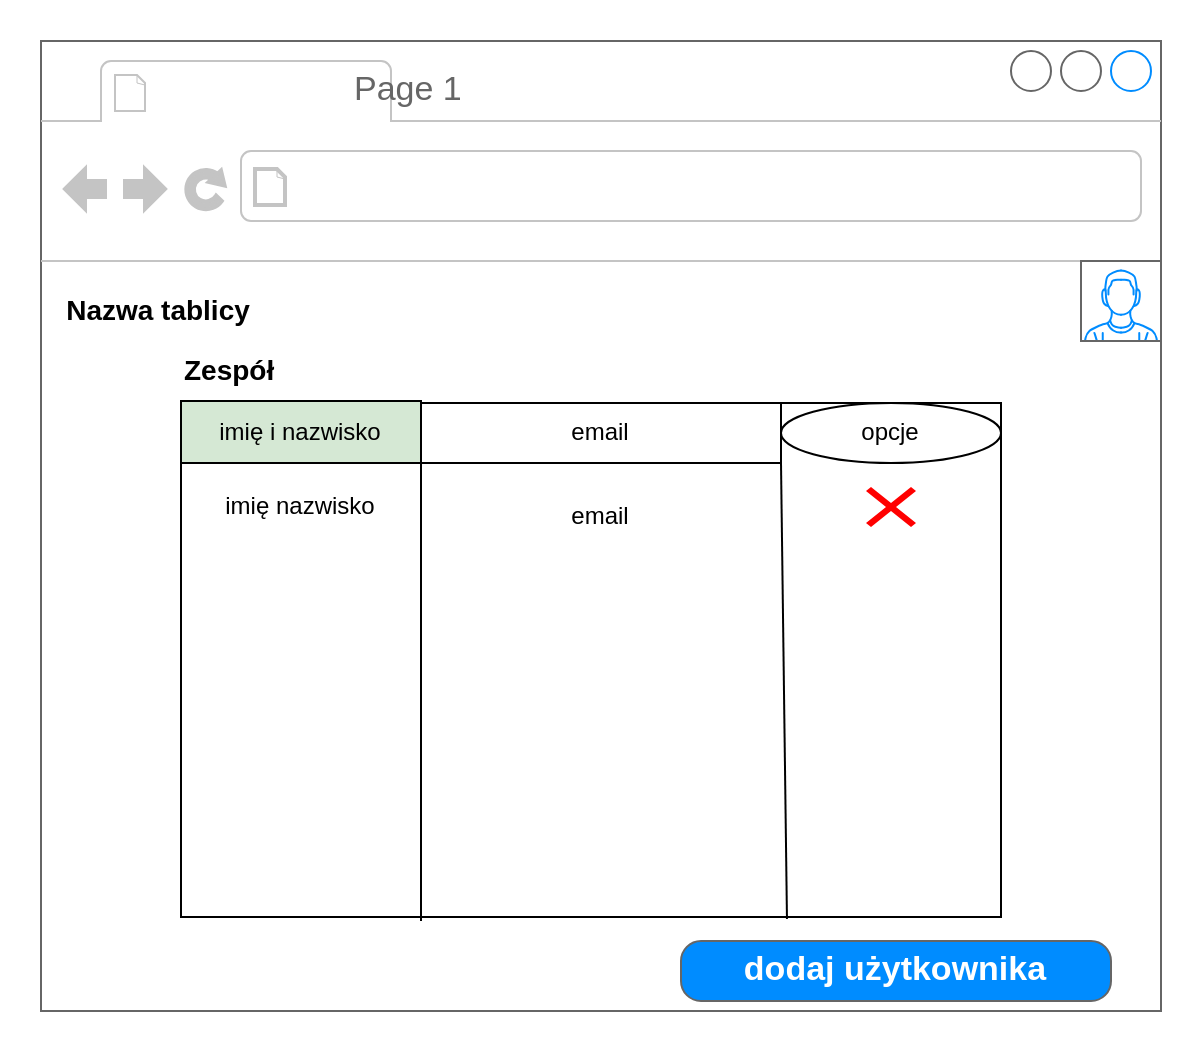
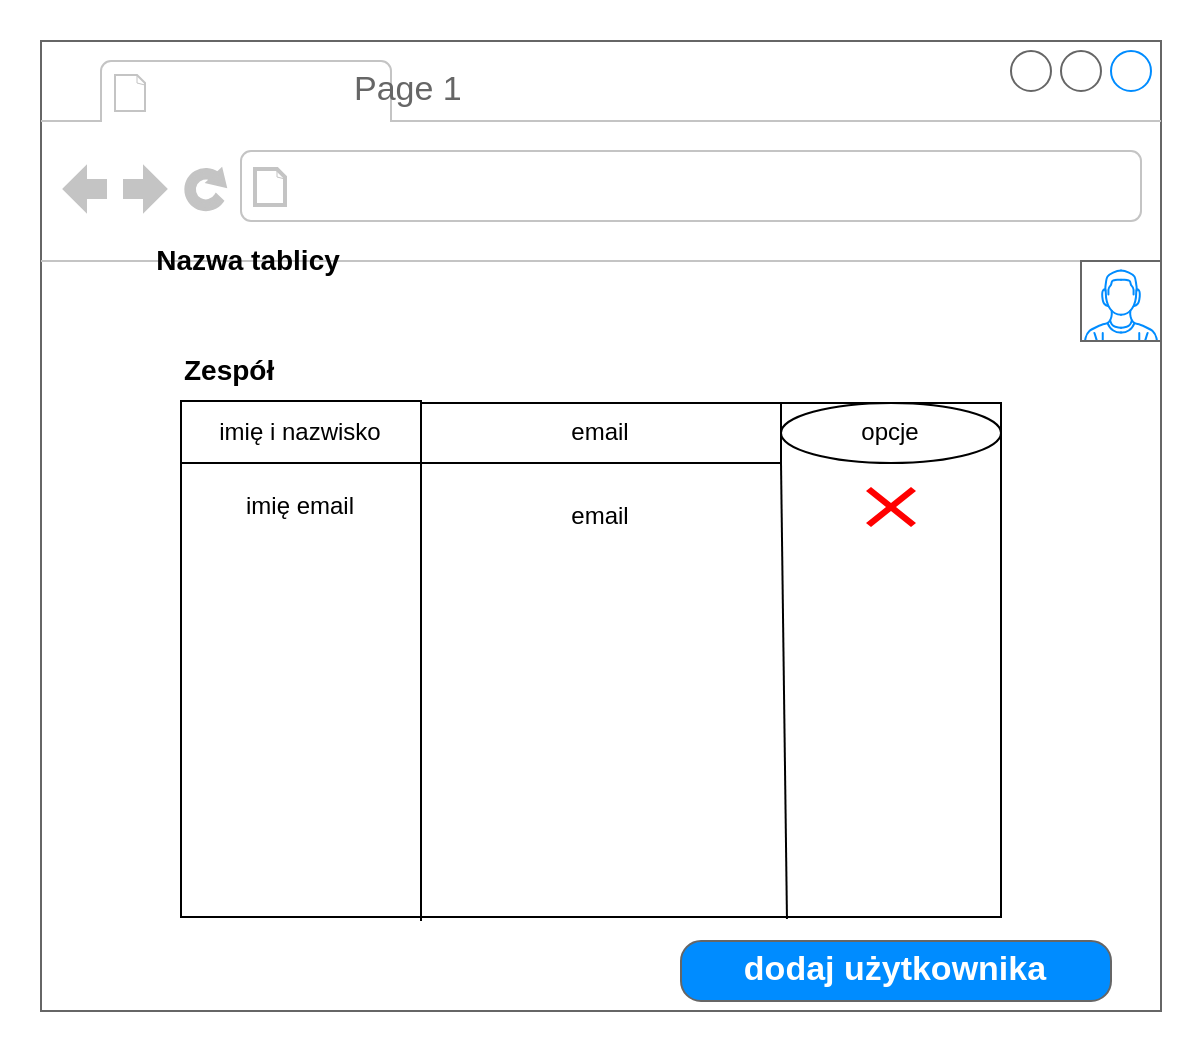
node "Nazwa tablicy": moved (159, 311) -> (249, 261)
node "imię i nazwisko": fillcolor #d5e8d4 -> #ffffff
node "imię nazwisko": label "imię nazwisko" -> "imię email"
